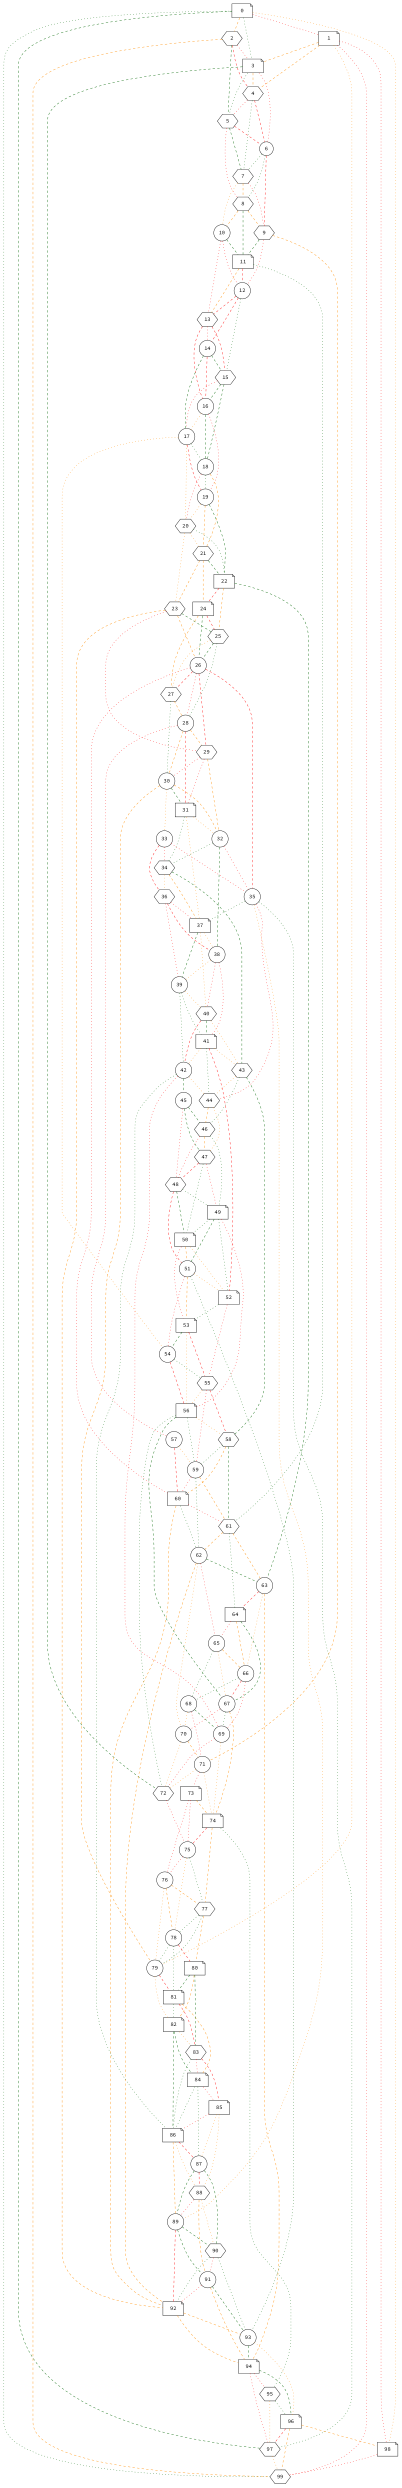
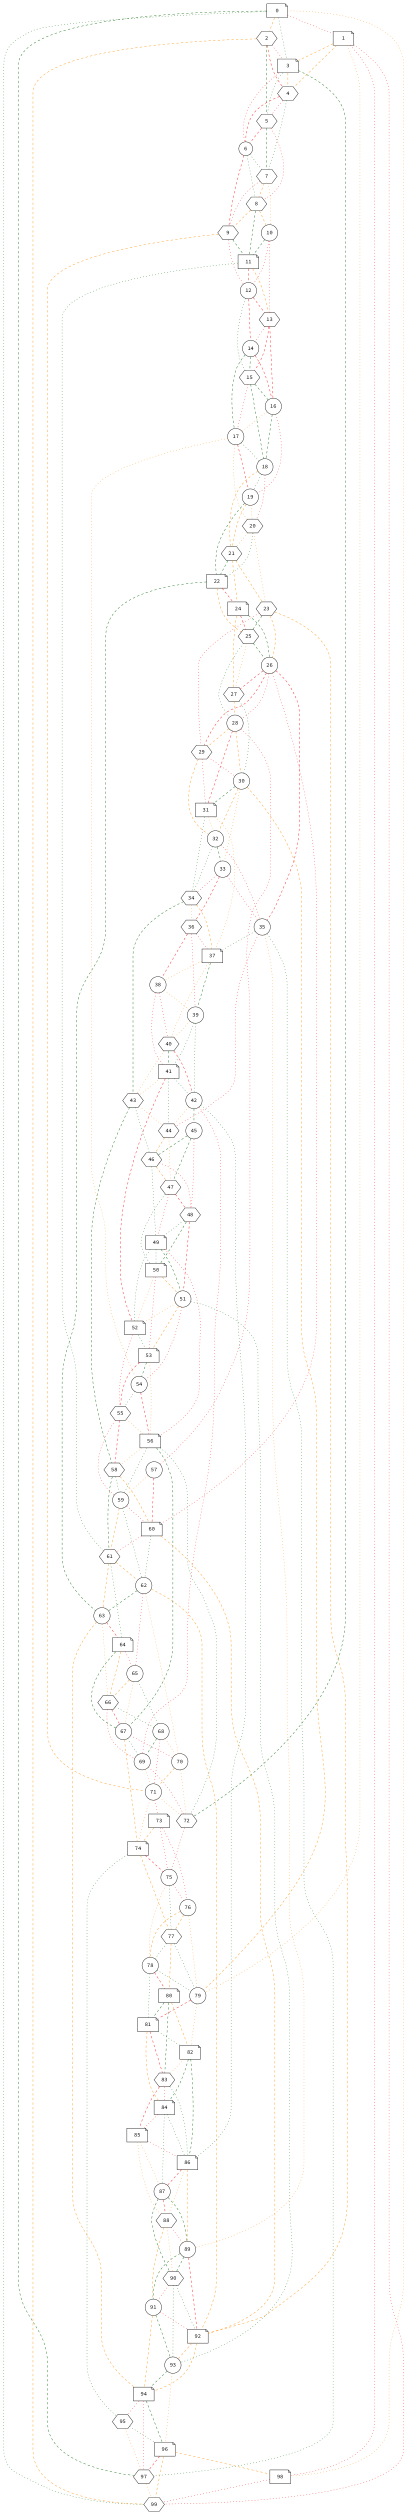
edge "32" -- "38": now "32" -- "33"
edge "41" -- "42": color darkorange -> darkgreen
node "66": shape circle -> hexagon
edge "69" -- "74": now "69" -- "71"
